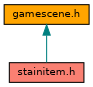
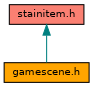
edge "stainitem.h" -> "gamescene.h": reversed
